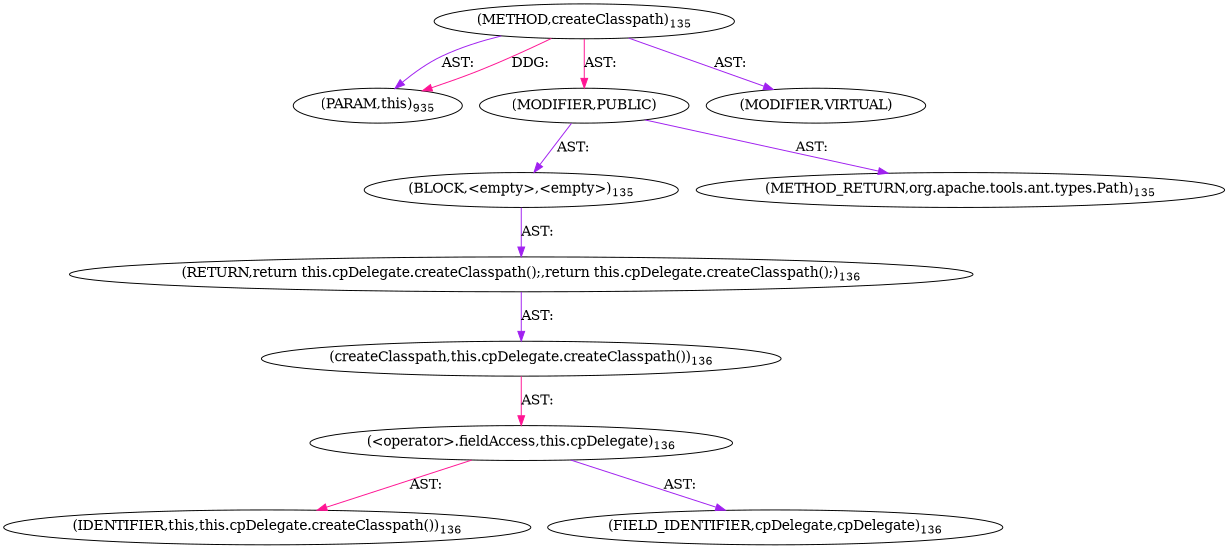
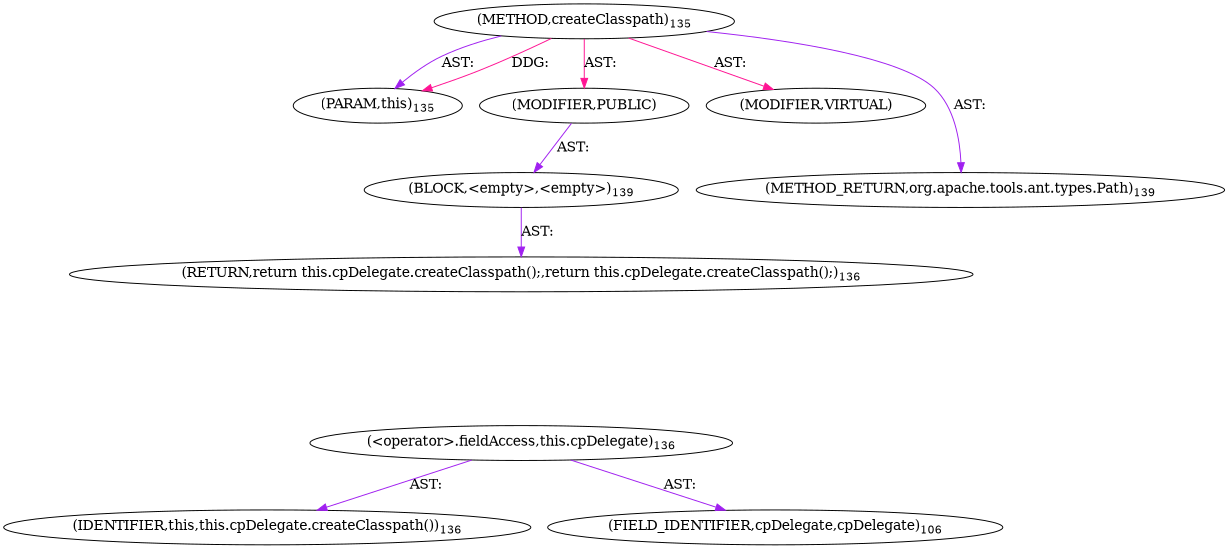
edge "(METHOD,createClasspath)" -> "(MODIFIER,VIRTUAL)": color purple -> deeppink
node "(PARAM,this)": text "935" -> "135"
edge "(MODIFIER,PUBLIC)" -> "(METHOD_RETURN,org.apache.tools.ant.types.Path)": now "(METHOD,createClasspath)" -> "(METHOD_RETURN,org.apache.tools.ant.types.Path)"
node "(BLOCK,<empty>,<empty>)": text "135" -> "139"
node "(METHOD_RETURN,org.apache.tools.ant.types.Path)": text "135" -> "139"
node "(createClasspath,this.cpDelegate.createClasspath())": removed
edge "(<operator>.fieldAccess,this.cpDelegate)" -> "(IDENTIFIER,this,this.cpDelegate.createClasspath())": color deeppink -> purple
node "(FIELD_IDENTIFIER,cpDelegate,cpDelegate)": text "136" -> "106"
